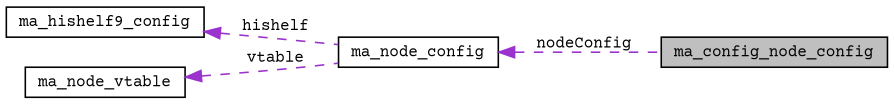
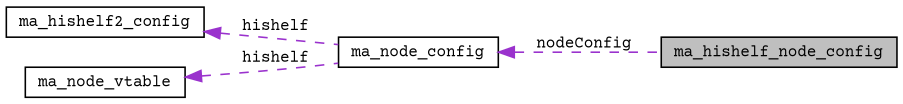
node "ma_hishelf9_config": label "ma_hishelf9_config" -> "ma_hishelf2_config"
node "ma_config_node_config": label "ma_config_node_config" -> "ma_hishelf_node_config"
edge "ma_node_config" -> "ma_node_vtable": label " vtable" -> " hishelf"
